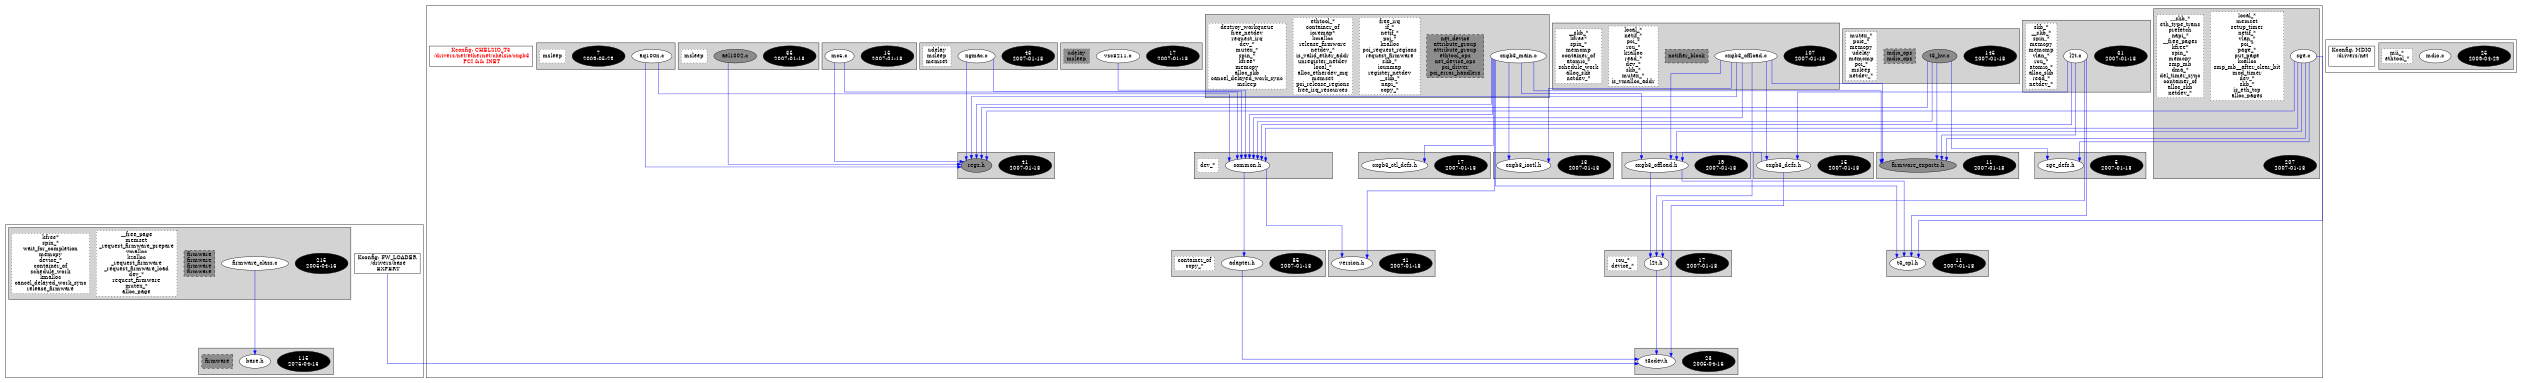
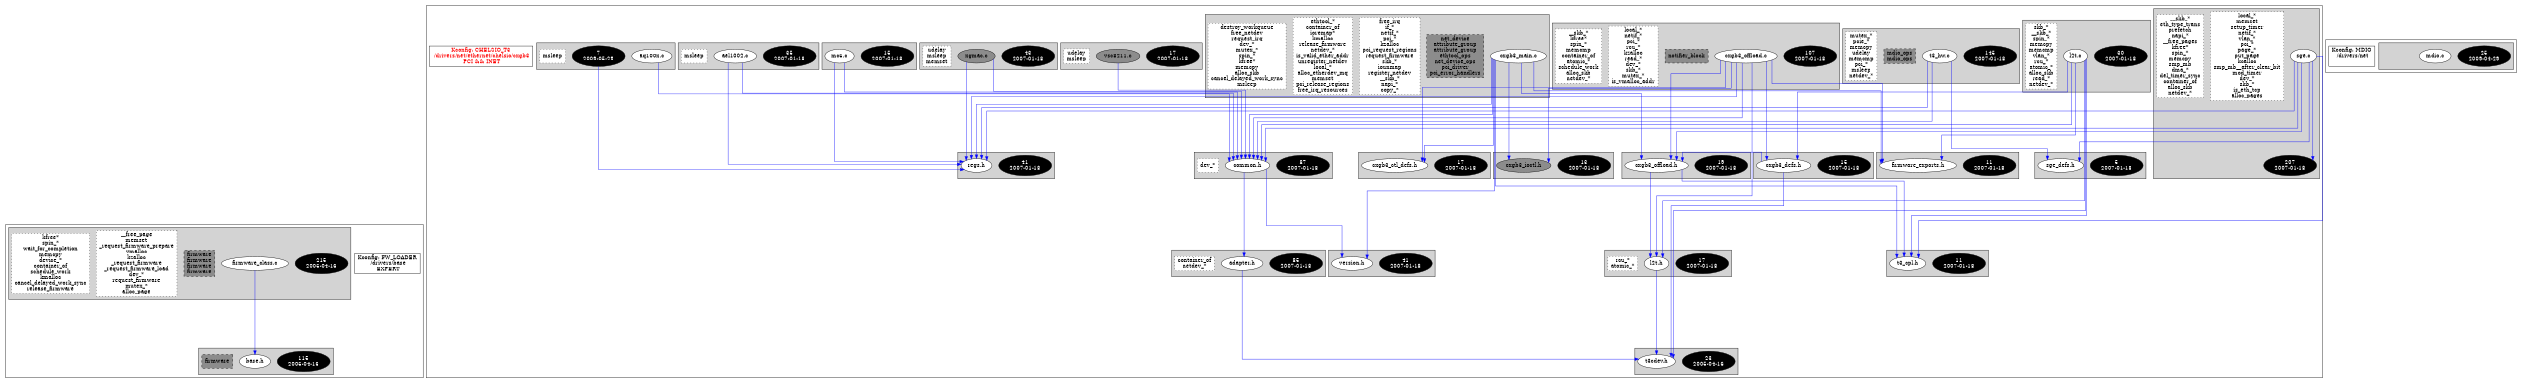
node "ael1002.c": fillcolor grey55 -> white
node "xgmac.c": fillcolor white -> grey55
node "udelay msleep": fillcolor grey55 -> white
node "vsc8211.c": fillcolor white -> grey55
node "t3_hw.c": fillcolor grey55 -> white
node "31 2007-01-18": label "31 2007-01-18" -> "30 2007-01-18"
node "mii_* ethtool_*": removed
edge "cxgb3_offload.c" -> "cxgb3_ctl_defs.h": added
edge "ael1002.c" -> "common.h": added
edge "t3_hw.c" -> "firmware_exports.h": removed
edge "sge.c" -> "firmware_exports.h": now "sge.c" -> "207 2007-01-18"
node "regs.h": fillcolor grey55 -> white
node "87 2007-01-18": added
node "cxgb3_ioctl.h": fillcolor white -> grey55
node "firmware_exports.h": fillcolor grey55 -> white
edge "aq100x.c" -> "regs.h": now "7 2009-05-29" -> "regs.h"
node "container_of copy_*": label "container_of copy_*" -> "container_of netdev_*"
node "rcu_* device_*": label "rcu_* device_*" -> "rcu_* atomic_*"
node "115 2075-04-16": label "115 2075-04-16" -> "115 2005-04-16"
edge "Kconfig: FW_LOADER /drivers/base EXPERT" -> "t3cdev.h": now "l2t.c" -> "t3cdev.h"
